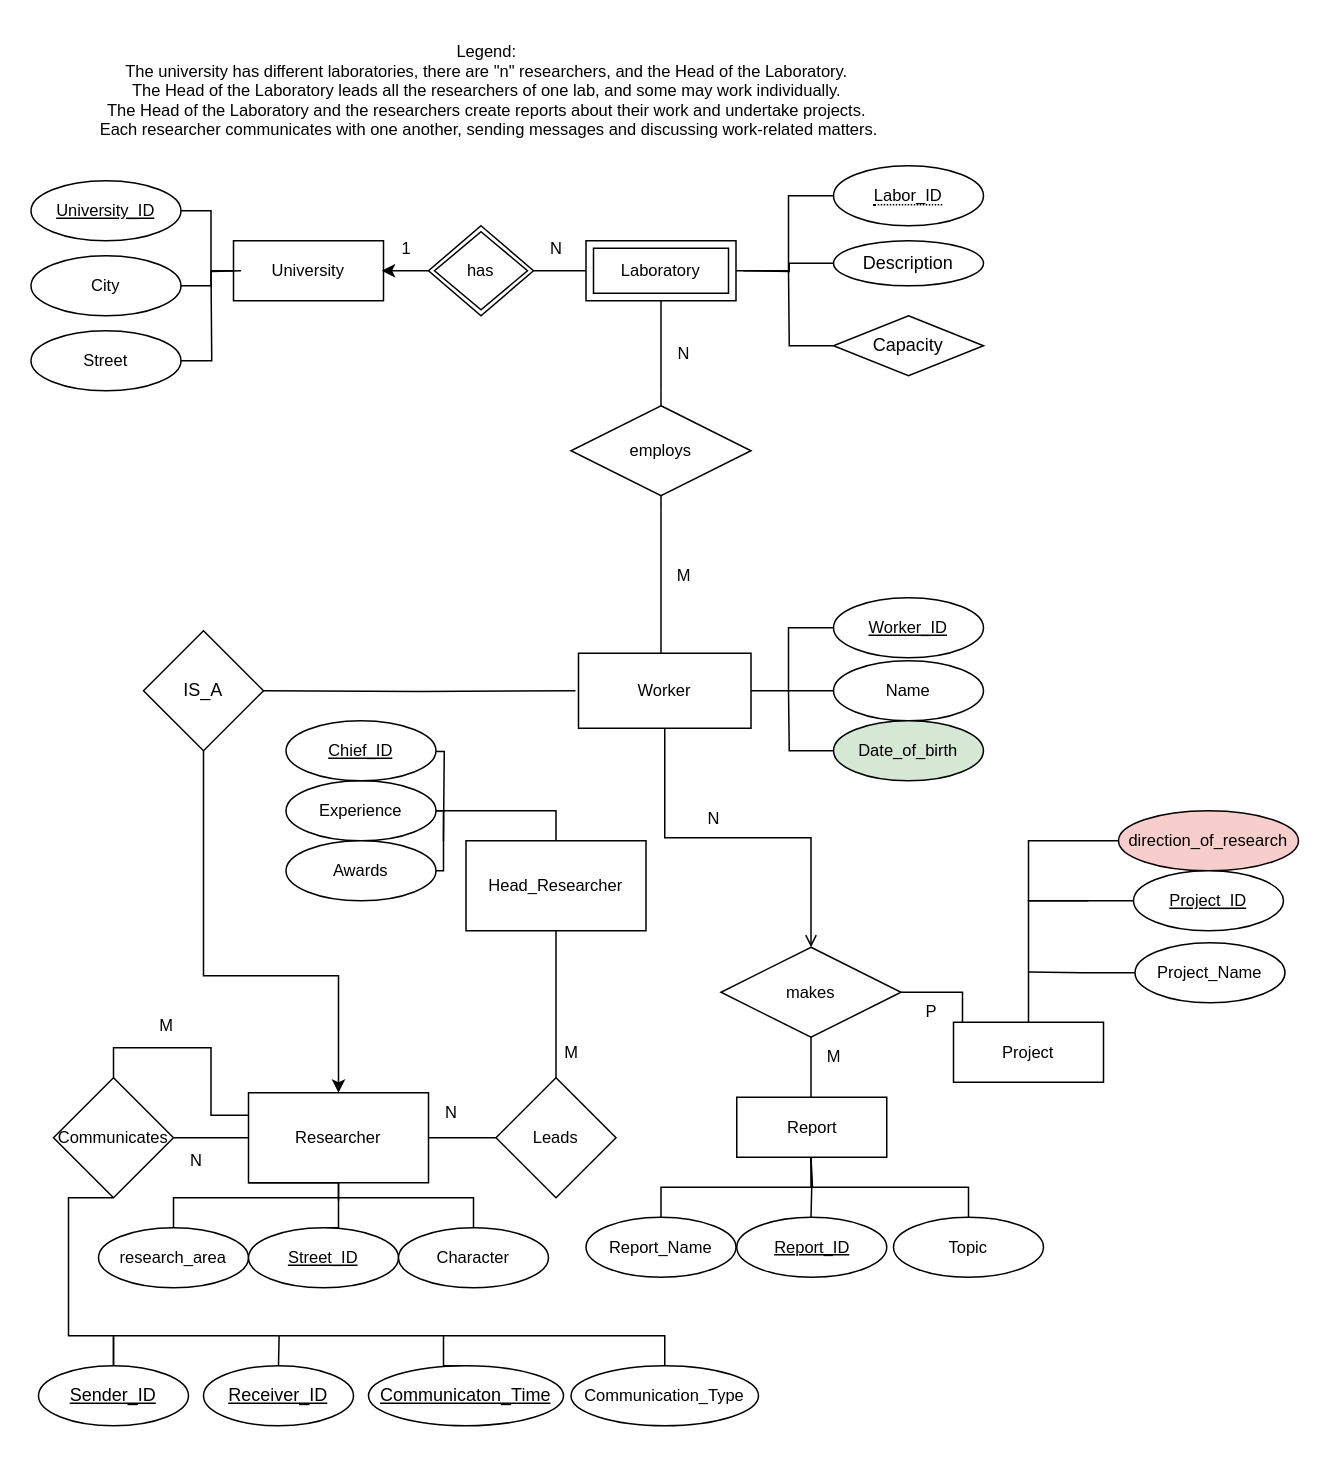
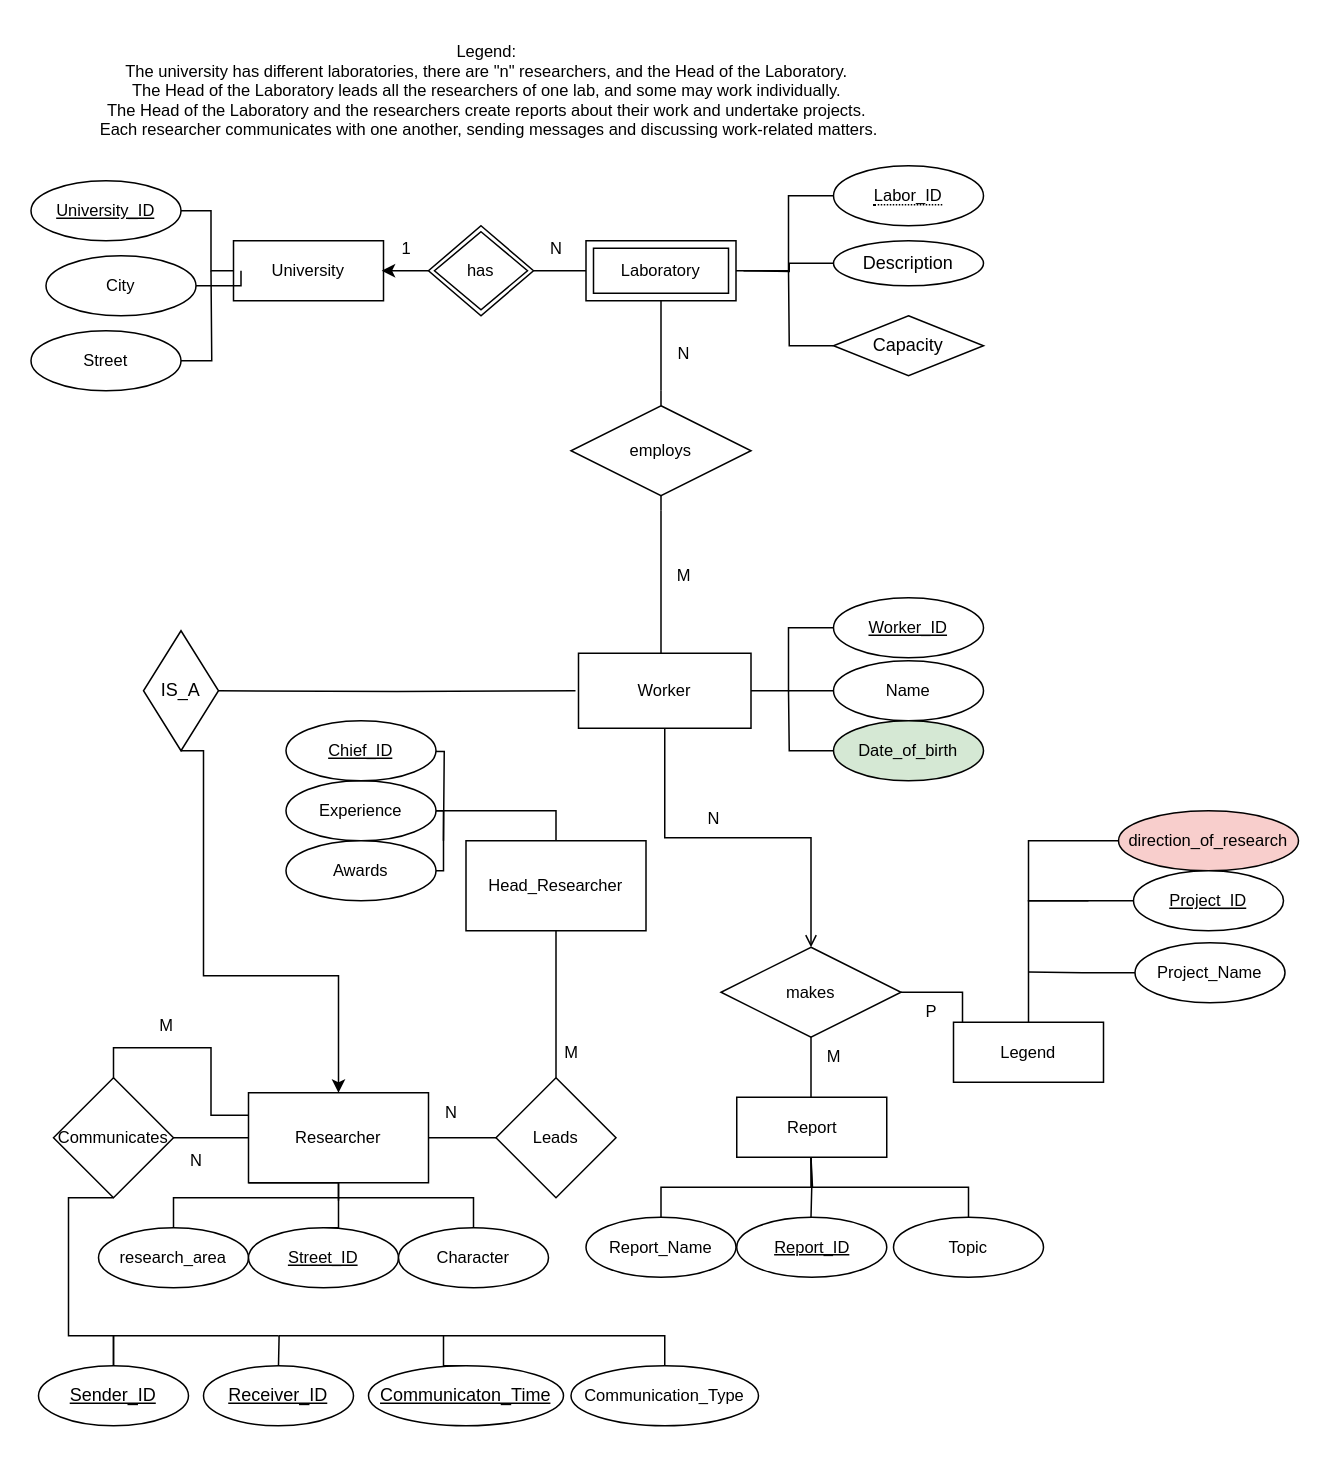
node "City": moved (106, 286) -> (121, 286)
node "IS_A": size 120x120 -> 75x120
node "Project": label "Project" -> "Legend"
